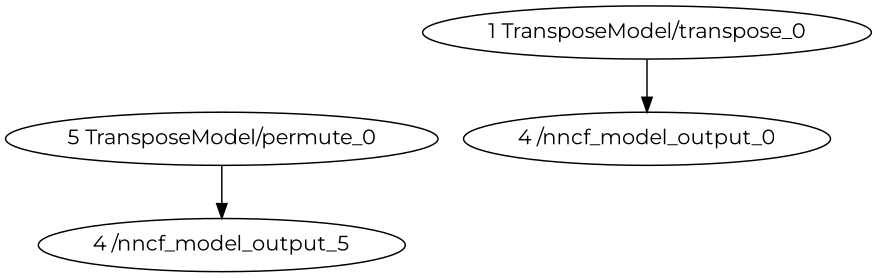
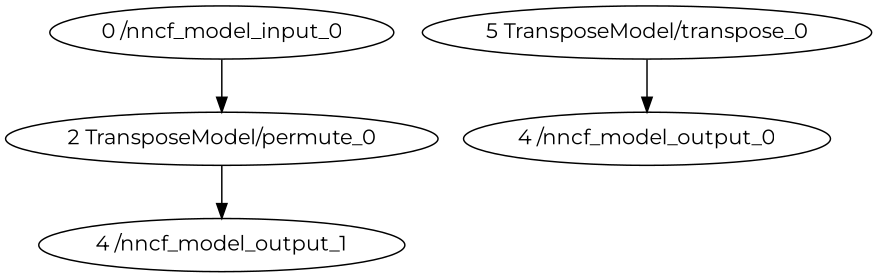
node "0 /nncf_model_input_0": added
node "1 TransposeModel/transpose_0": label "1 TransposeModel/transpose_0" -> "5 TransposeModel/transpose_0"
node "5 TransposeModel/permute_0": label "5 TransposeModel/permute_0" -> "2 TransposeModel/permute_0"
node "4 /nncf_model_output_5": label "4 /nncf_model_output_5" -> "4 /nncf_model_output_1"
